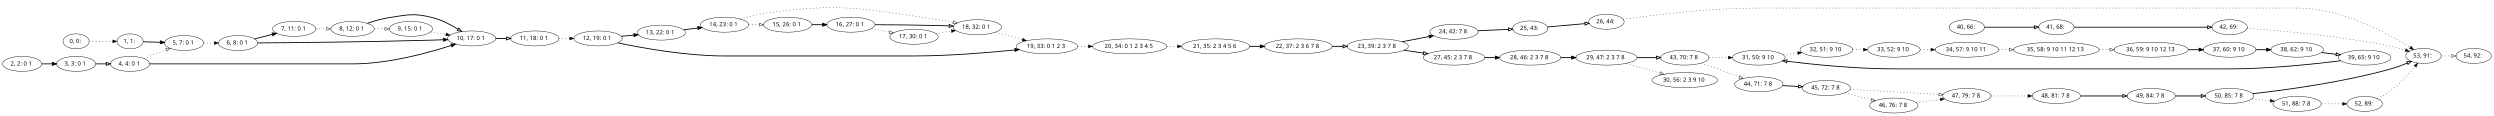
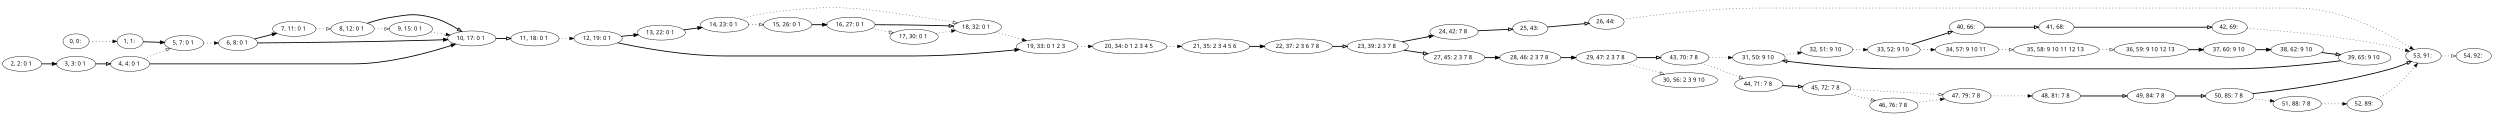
edge "33, 52: 9 10" -> "40, 66:": added
